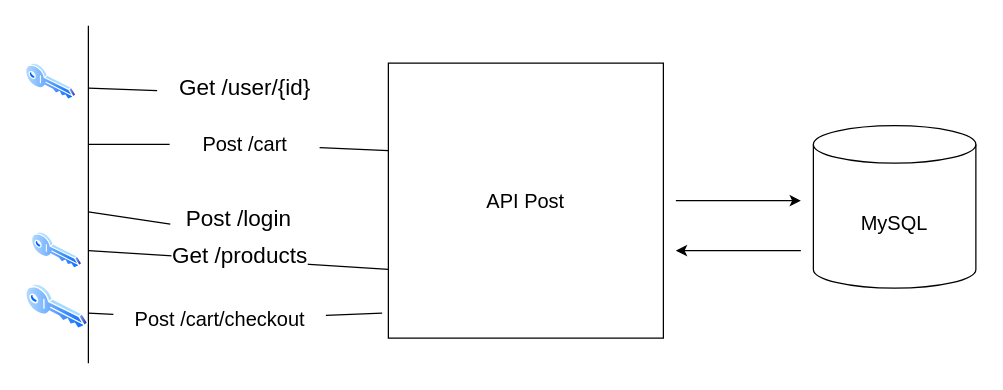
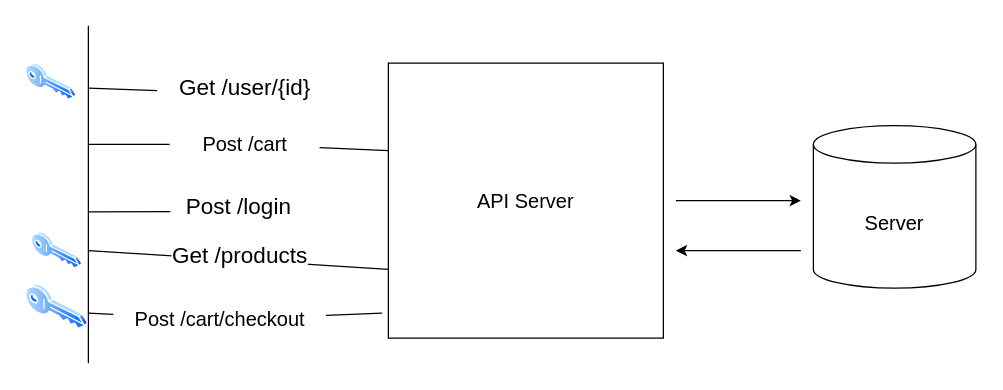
node "API Post": label "API Post" -> "API Server"
node "Post /login": moved (238, 219) -> (238, 207)
node "MySQL": label "MySQL" -> "Server"
